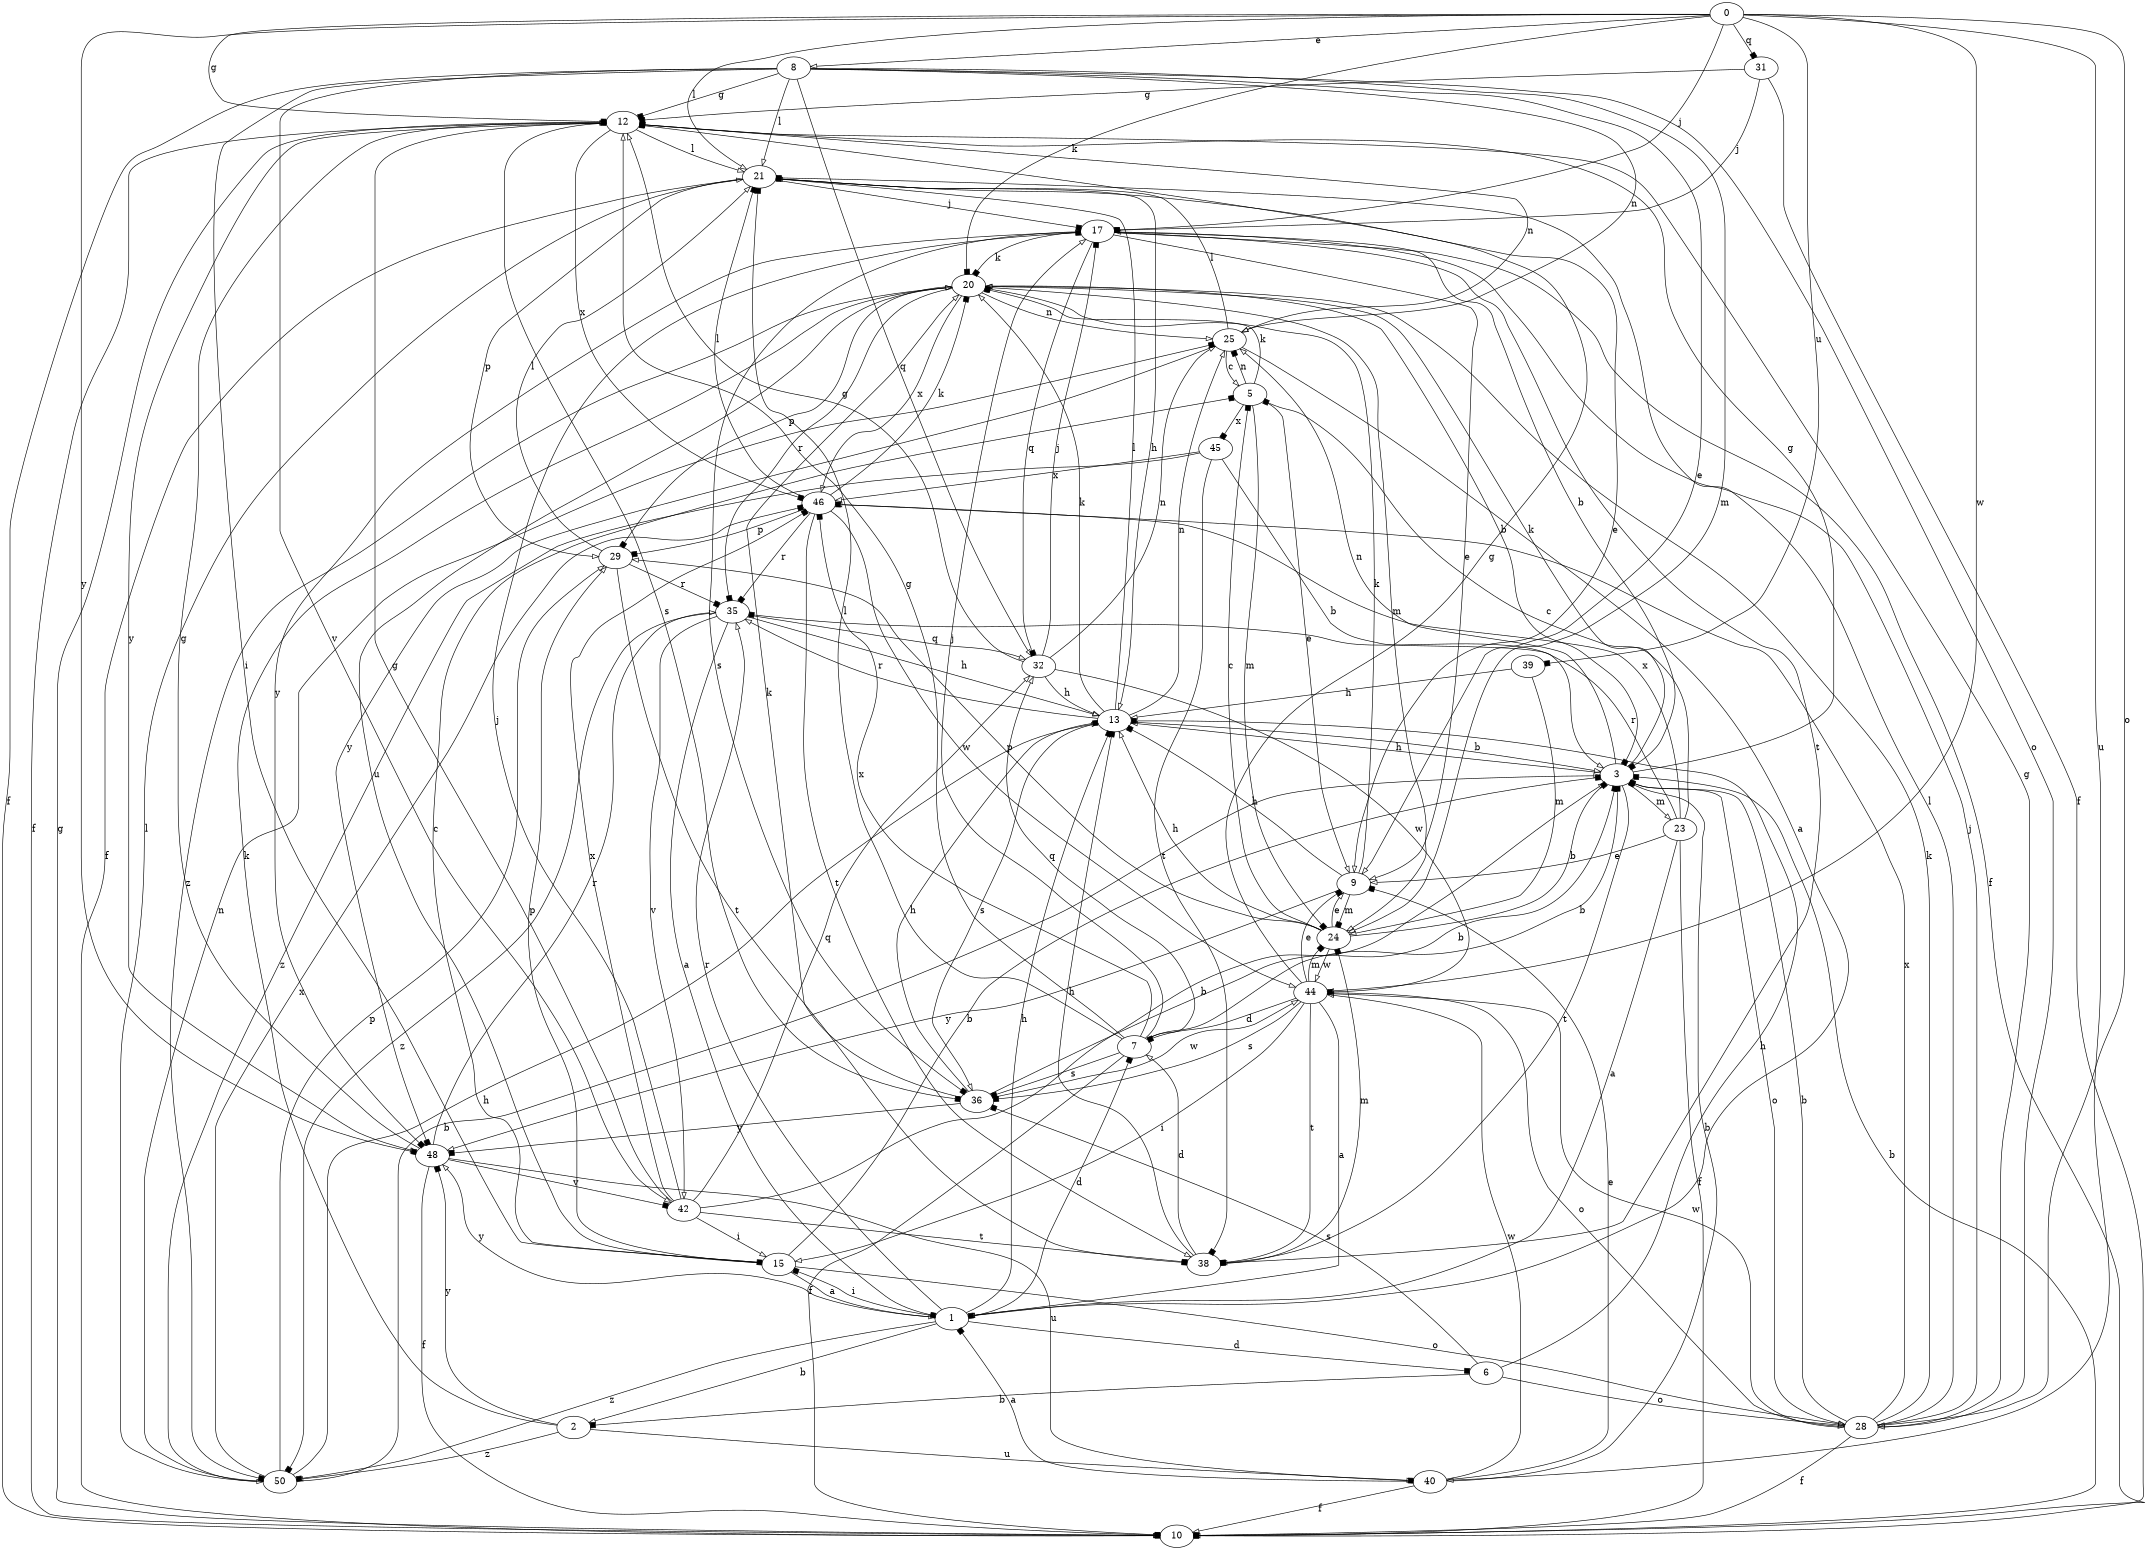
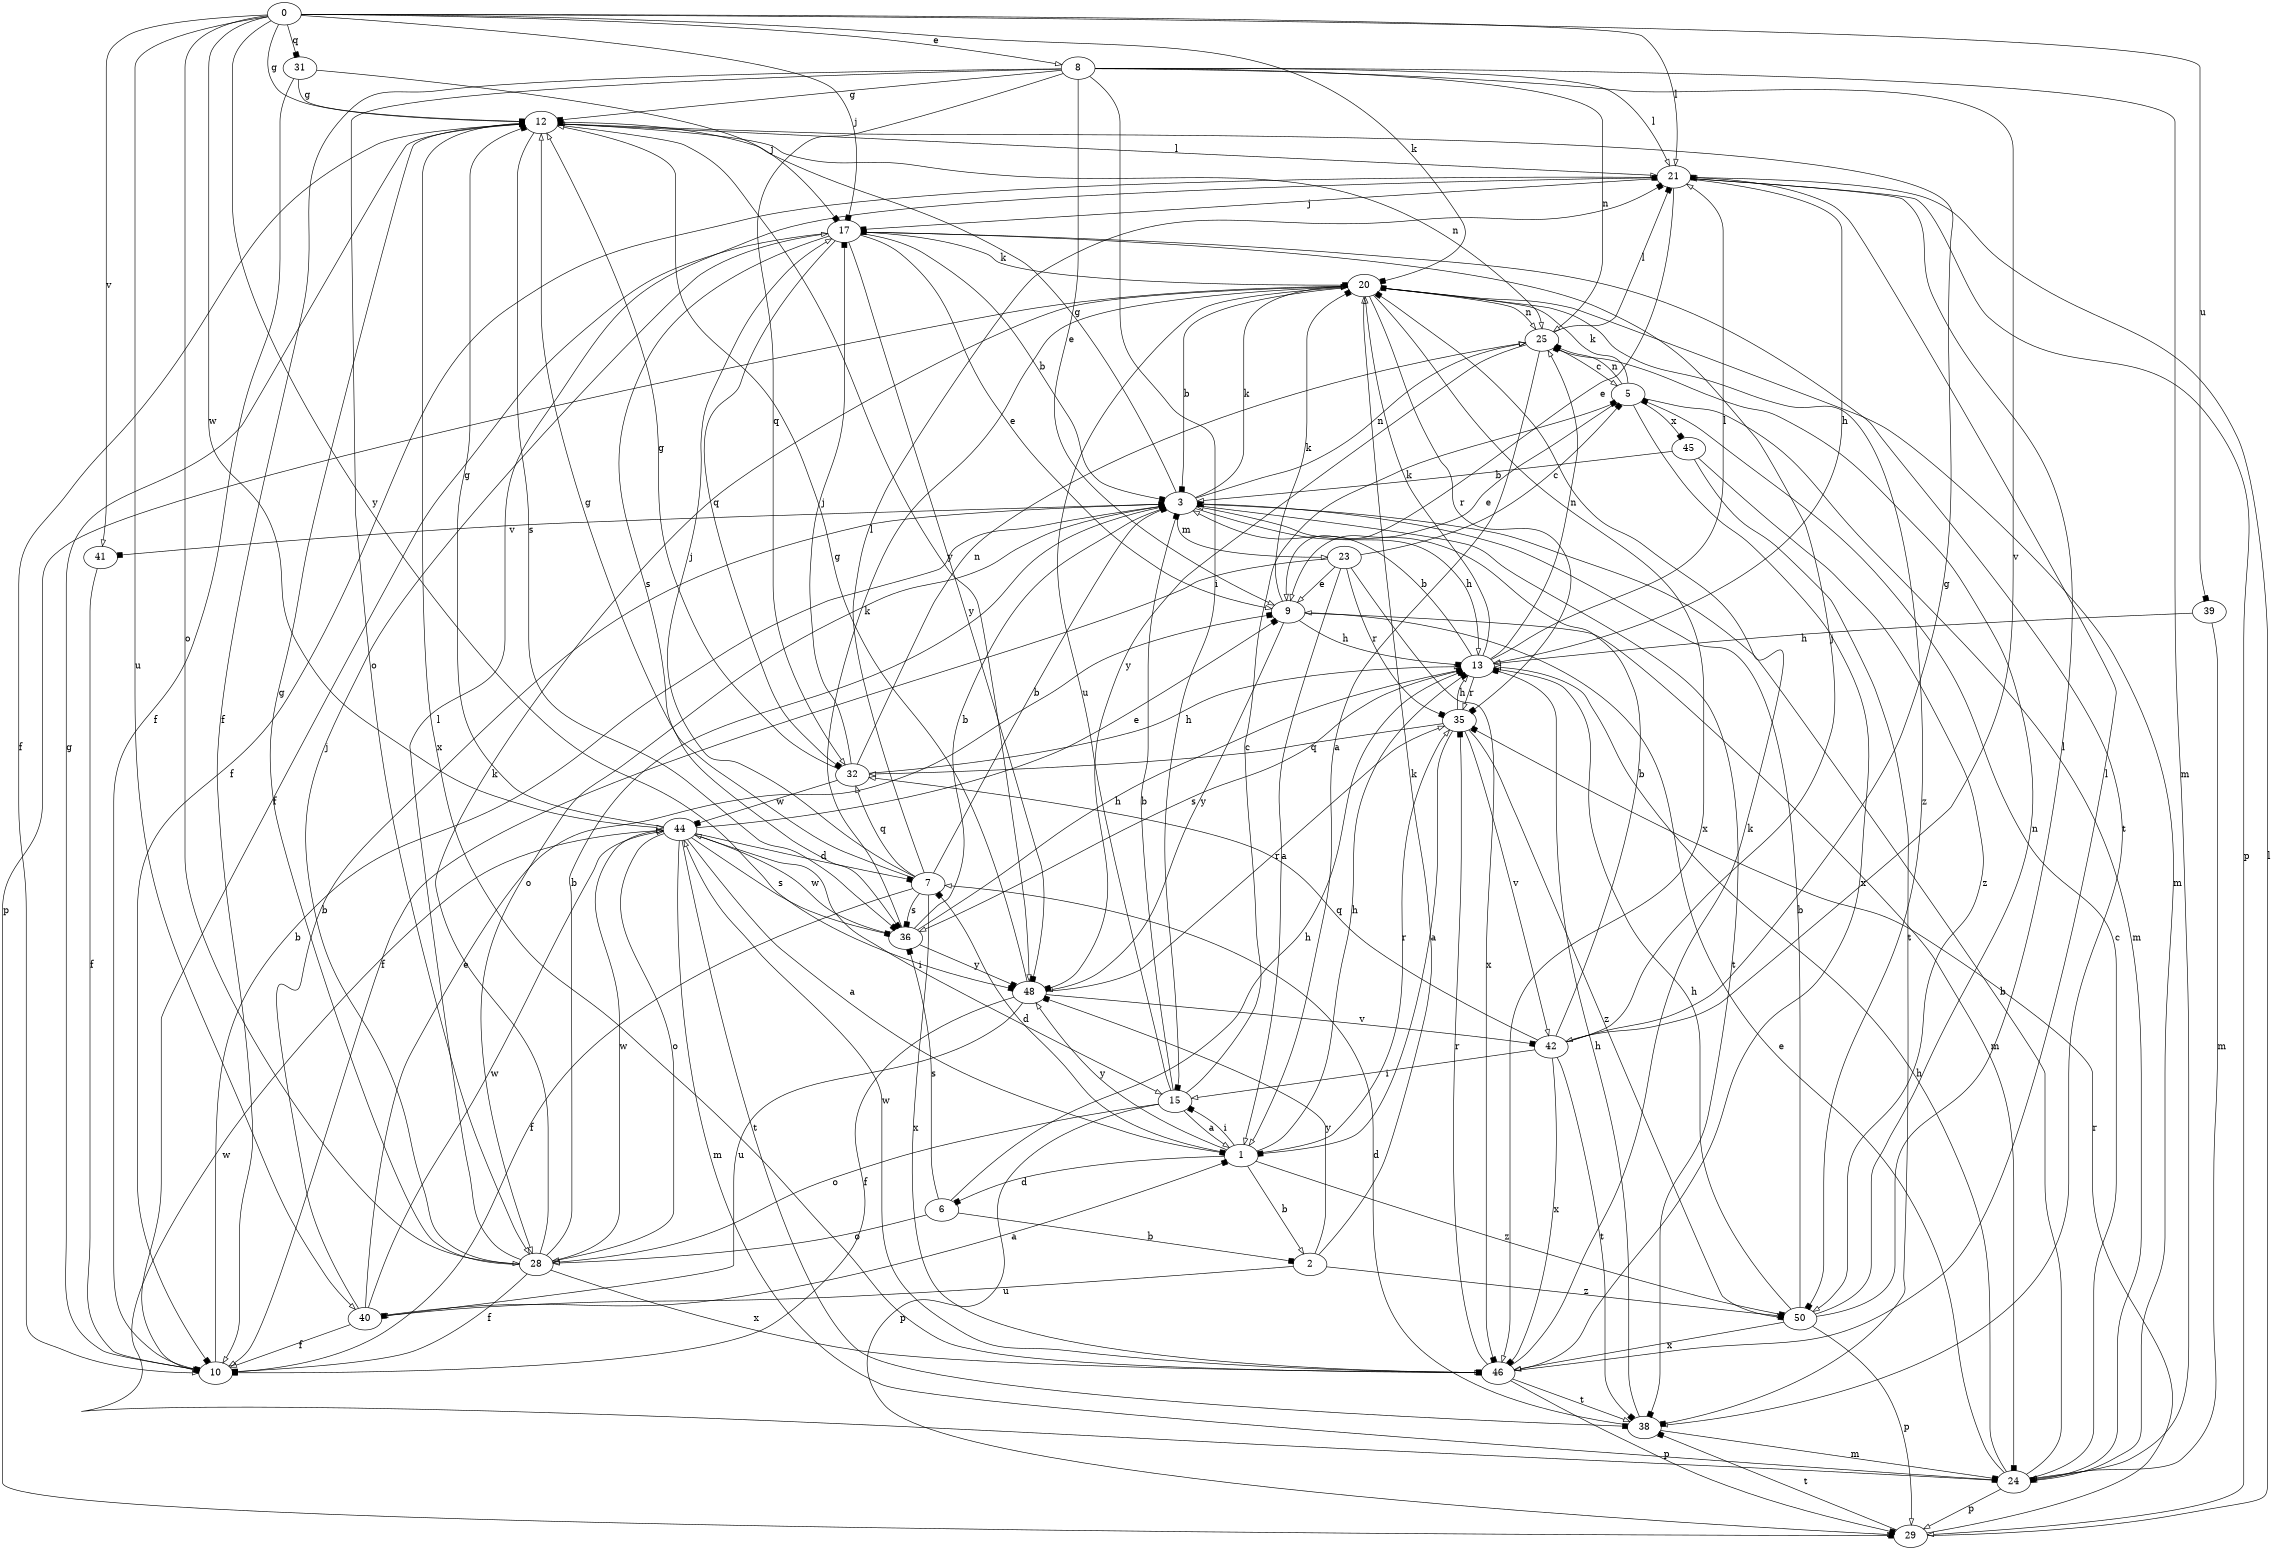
edge "45" -> "46": now "5" -> "46"
node "41": added
edge "50" -> "46": arrowhead box -> onormal
